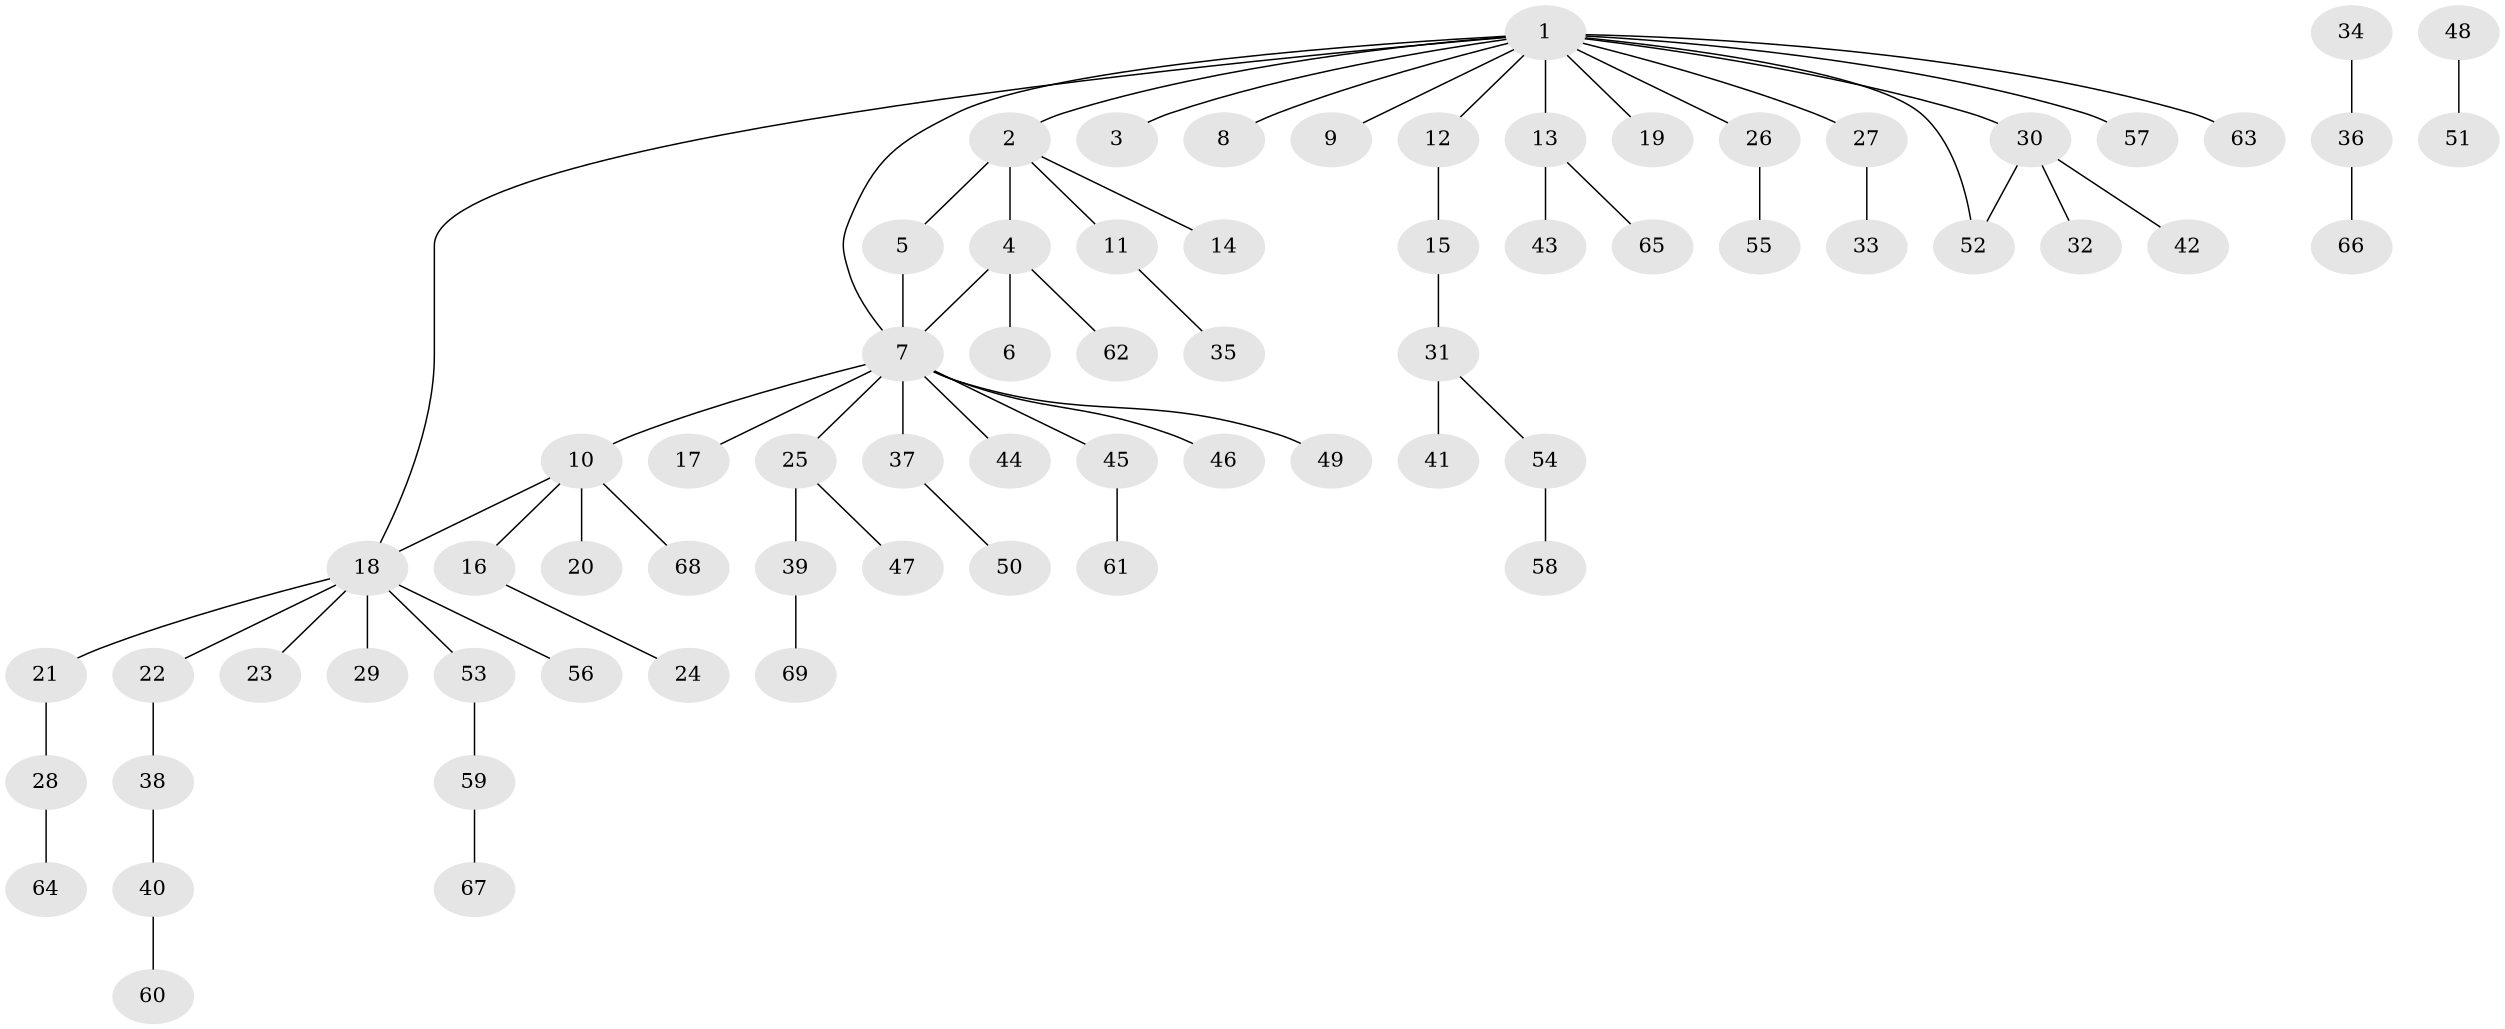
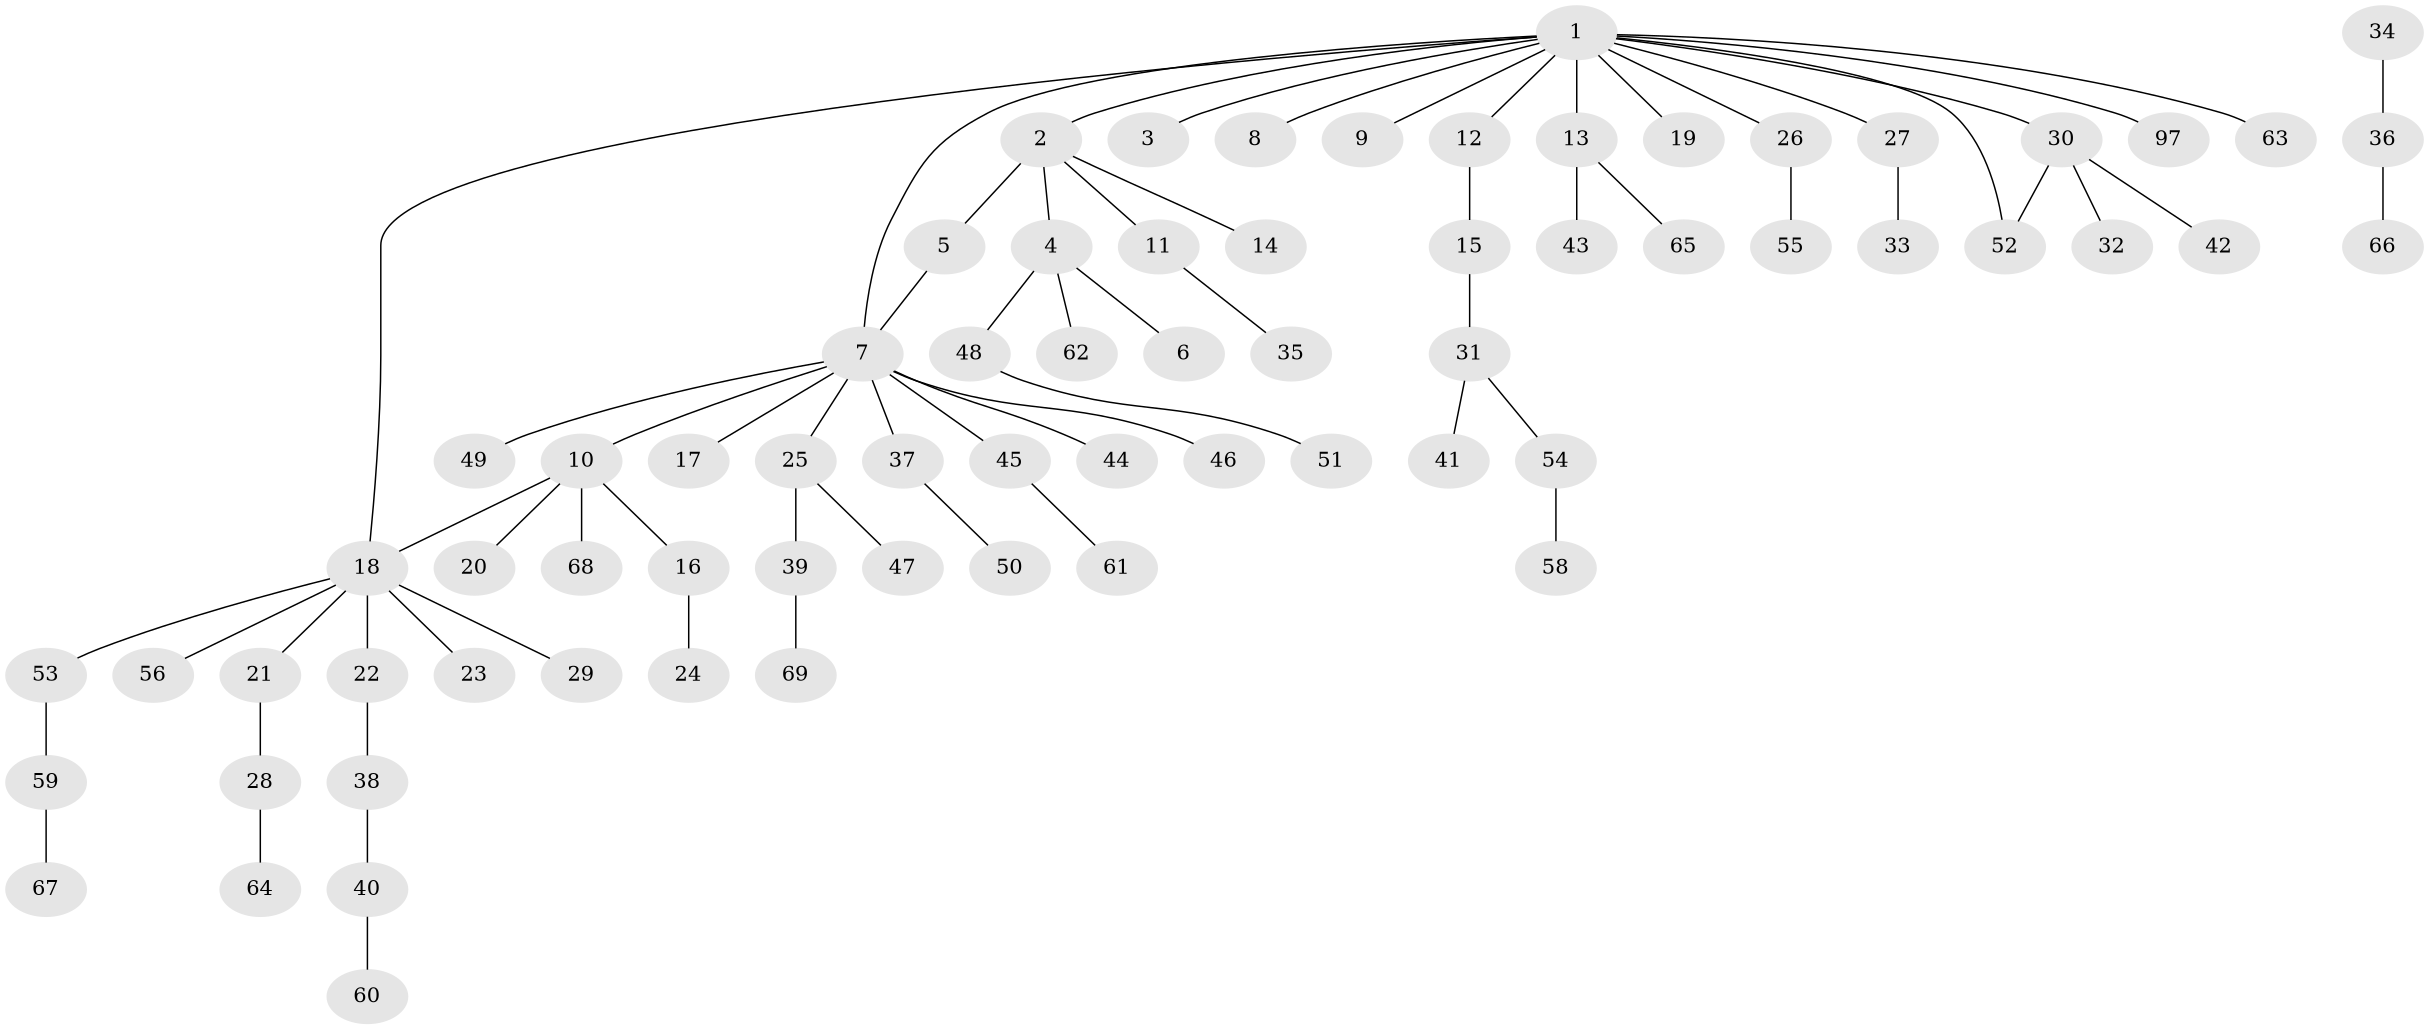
node "57": label "57" -> "97"
edge "4" -- "7": now "4" -- "48"
